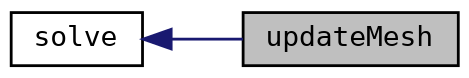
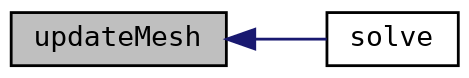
edge "updateMesh" -> "solve": reversed
